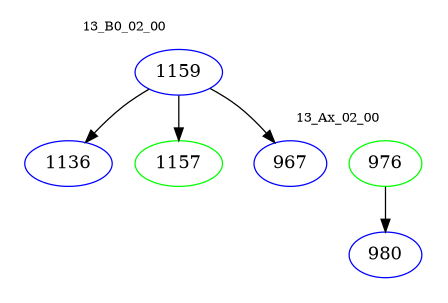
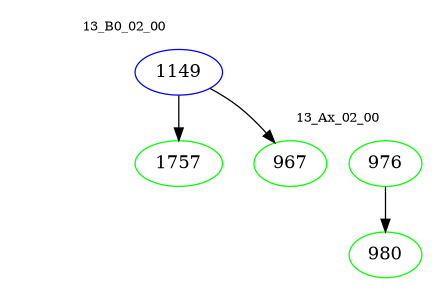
node "1159": label "1159" -> "1149"
node "1136": removed
node "1157": label "1157" -> "1757"
node "967": color blue -> green
node "980": color blue -> green
